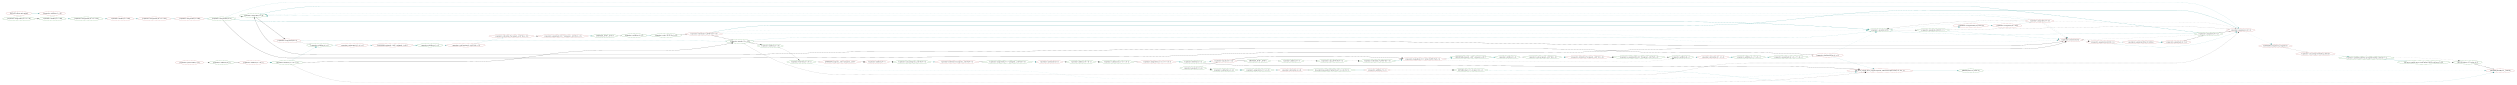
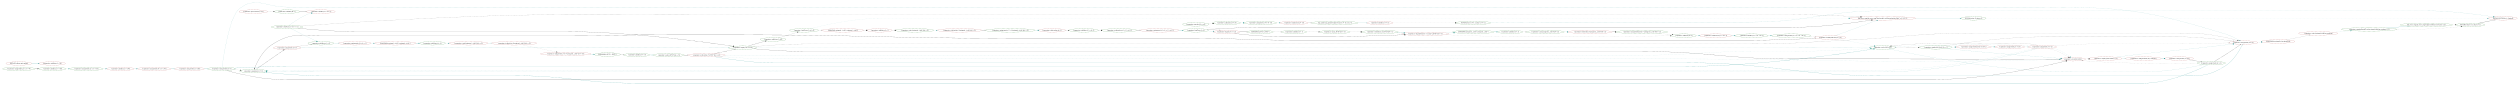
edge "(<operator>.addition,v5 + v8 + 1)" -> "(<operator>.lessThan,v5 + v8 + 1 < 2)": reversed
